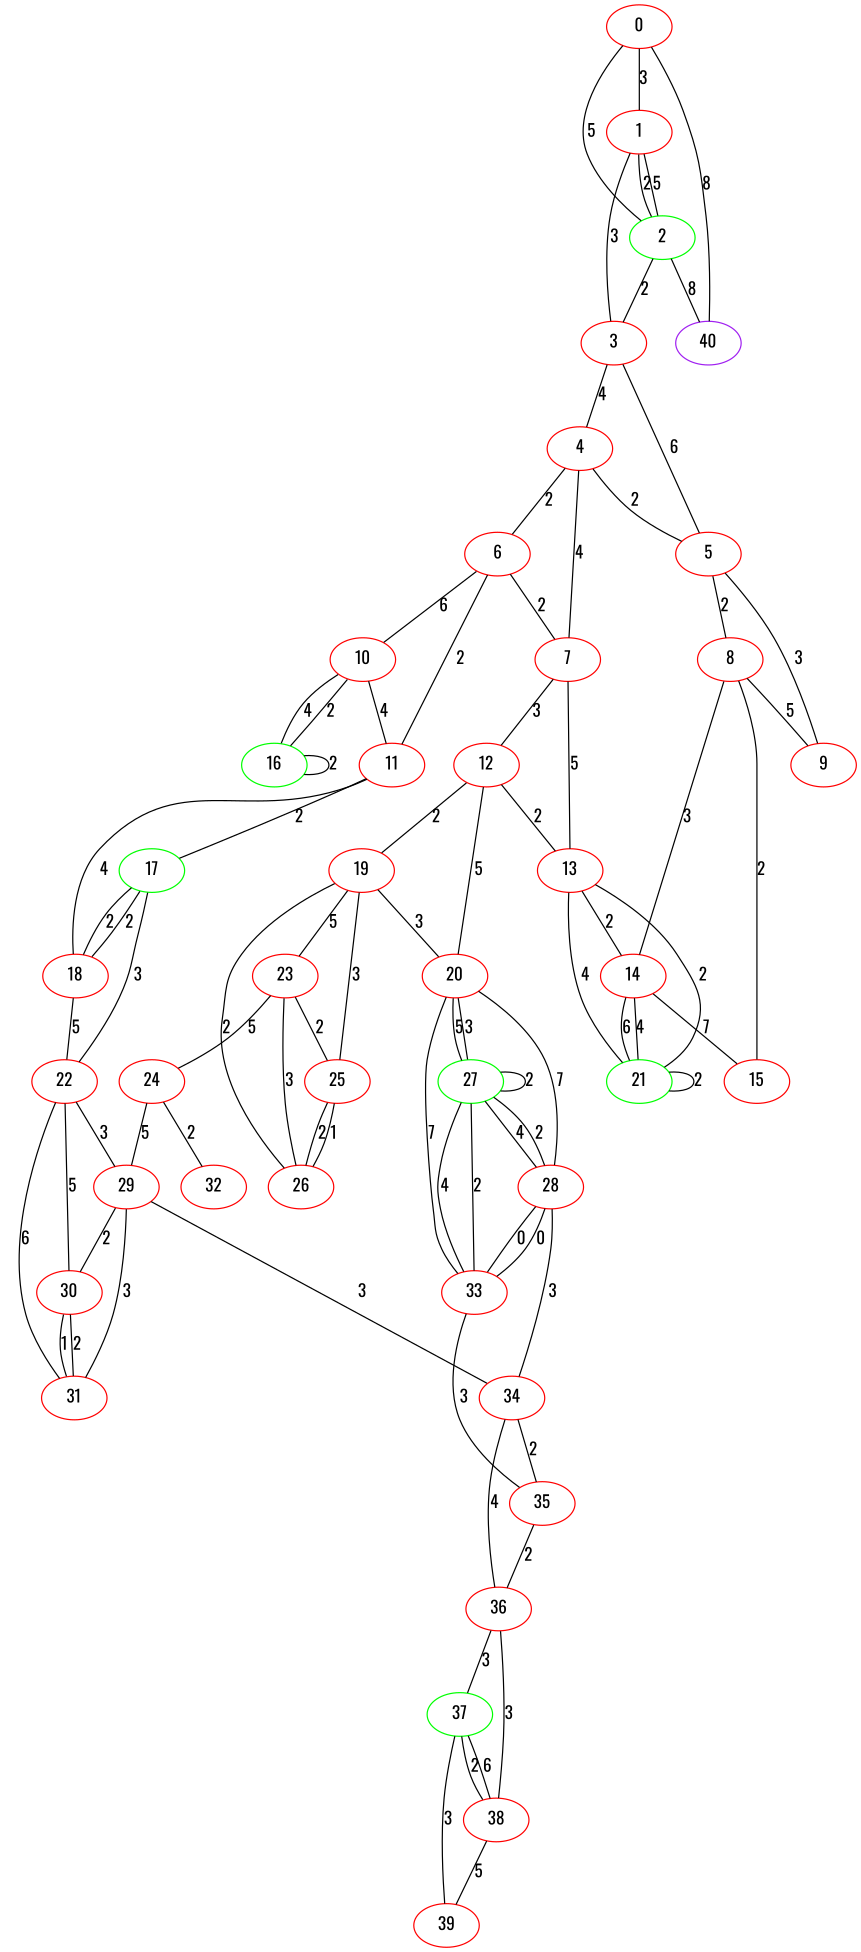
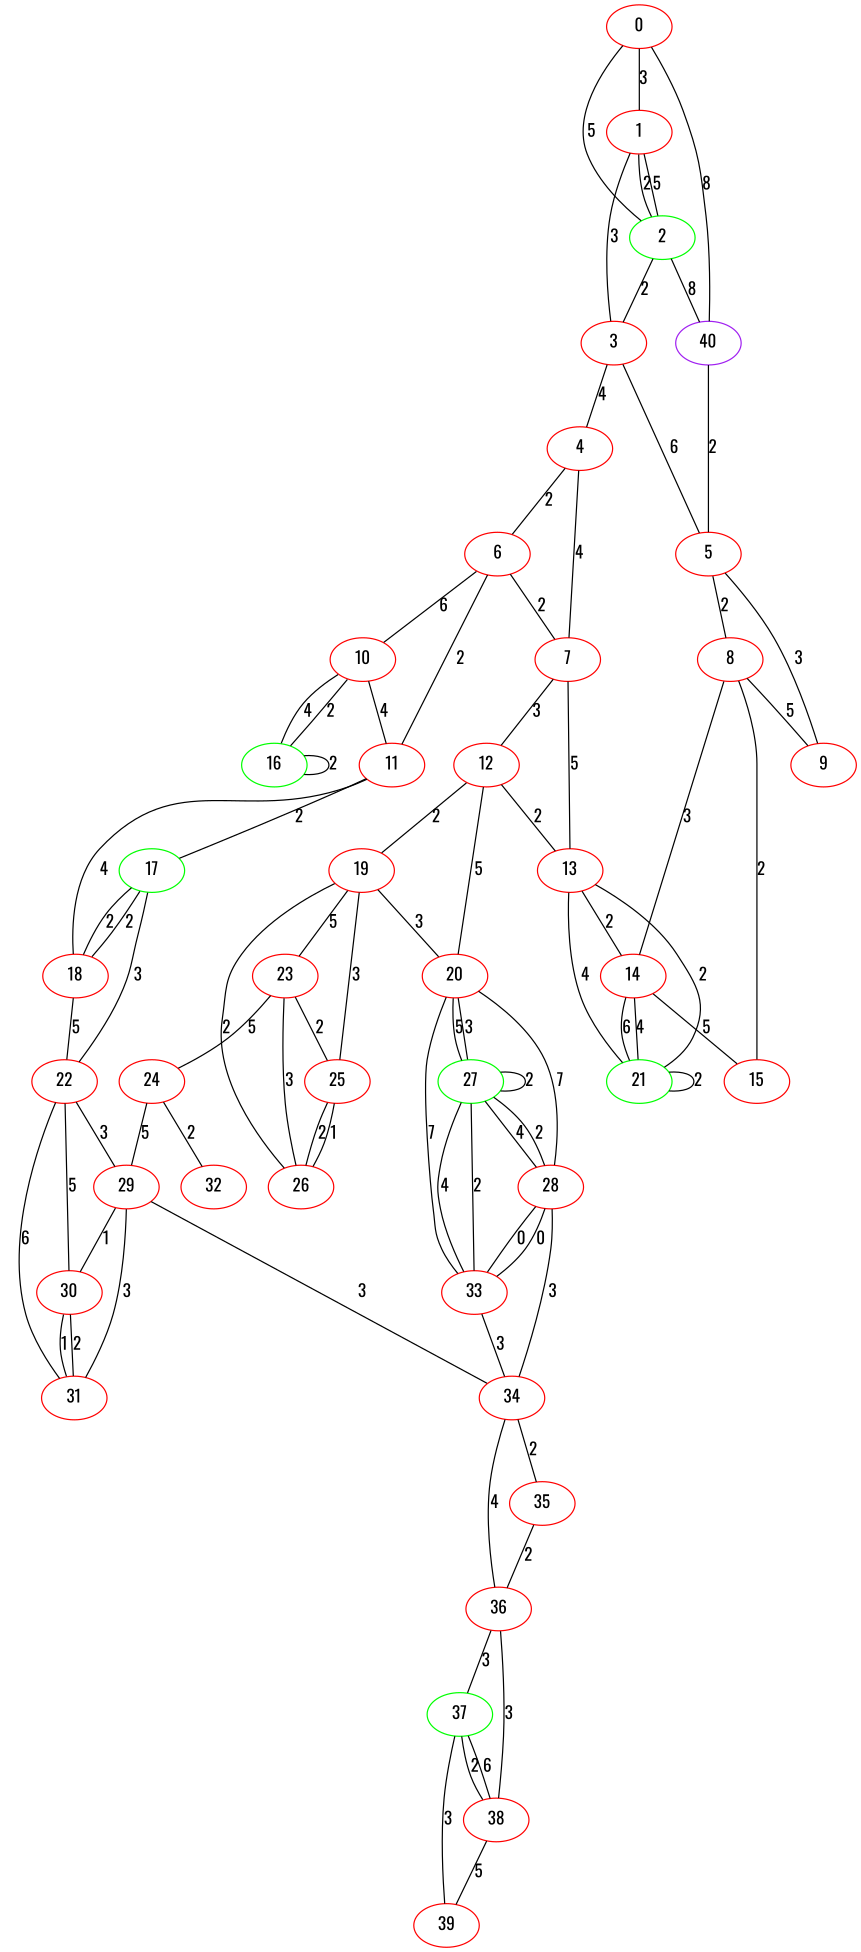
edge "4" -- "5": now "40" -- "5"
edge "14" -- "15": label "7" -> "5"
edge "29" -- "30": label "2" -> "1"
edge "33" -- "35": now "33" -- "34"
